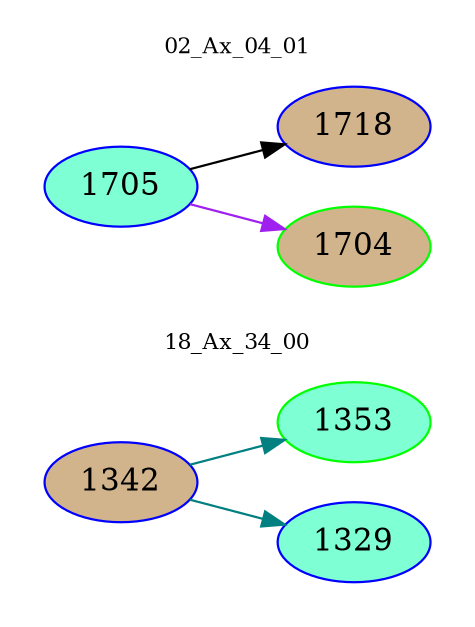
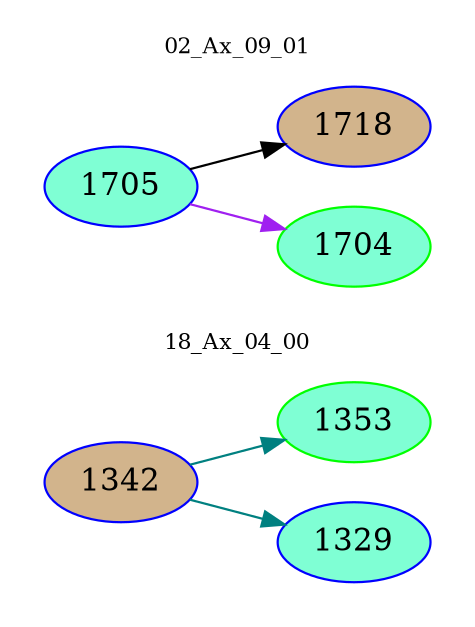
cluster "02_Ax_04_01": label "02_Ax_04_01" -> "02_Ax_09_01"
node "1704": fillcolor tan -> aquamarine
cluster "18_Ax_34_00": label "18_Ax_34_00" -> "18_Ax_04_00"
